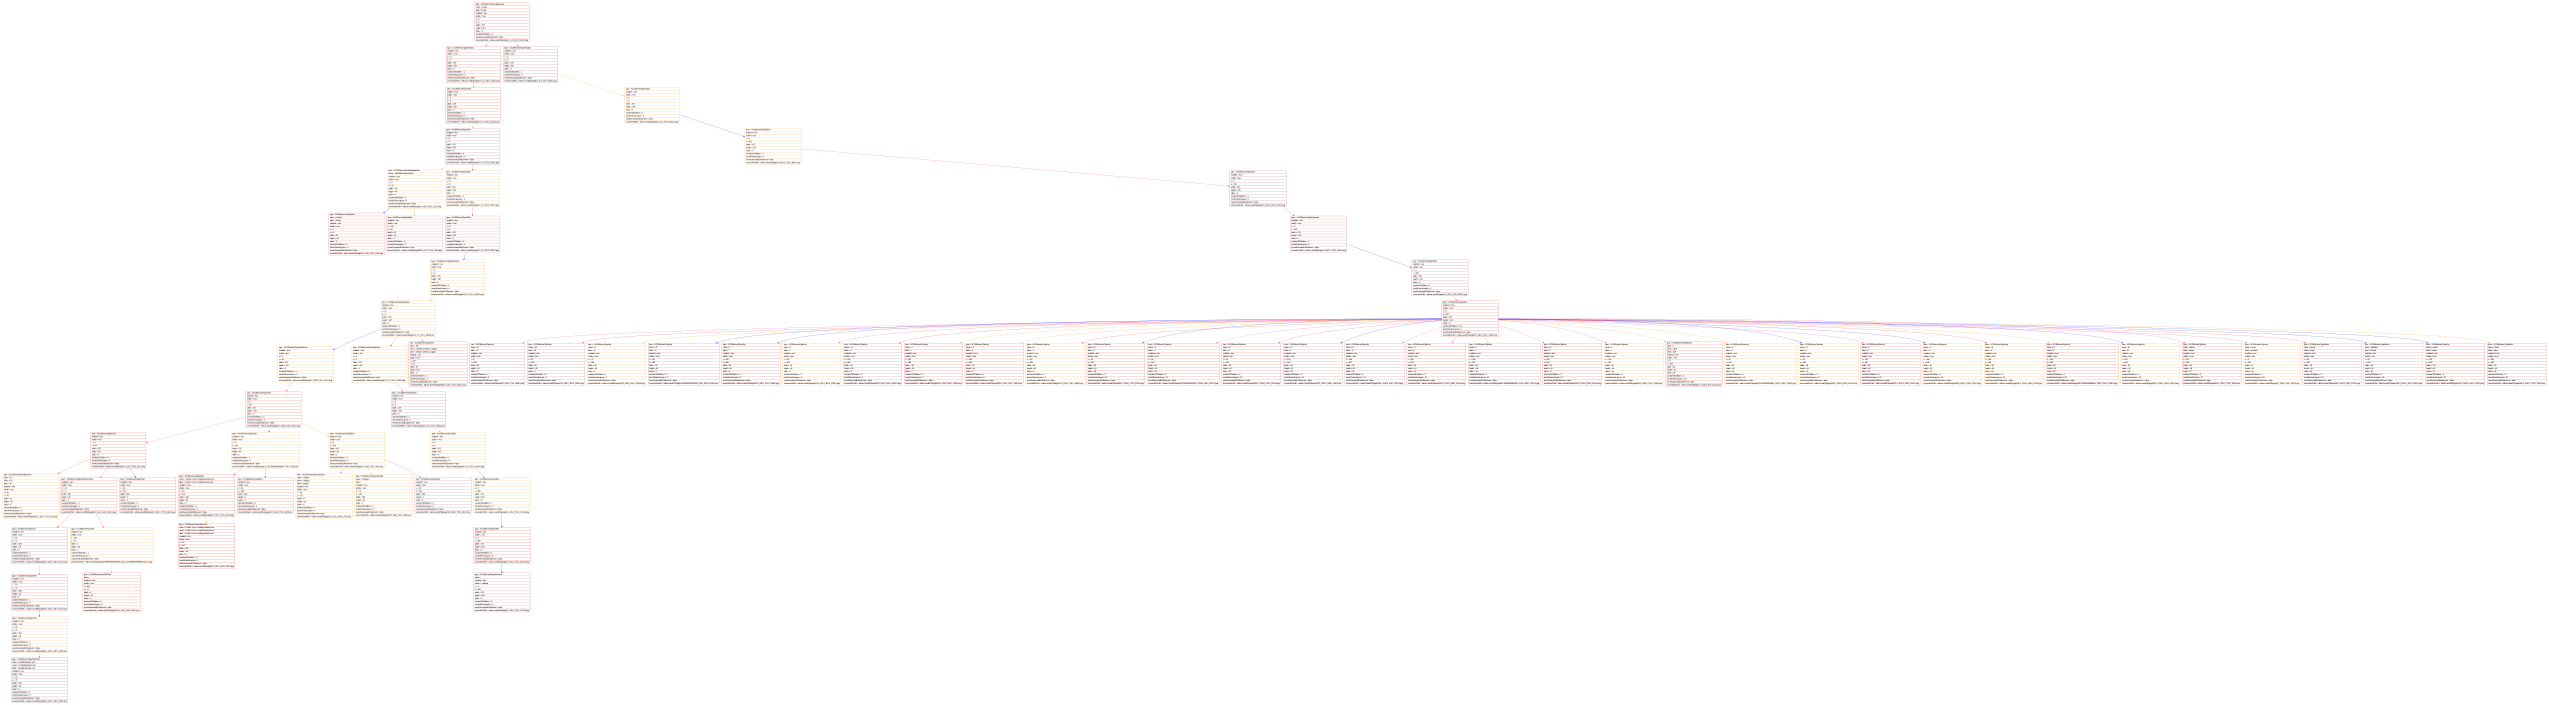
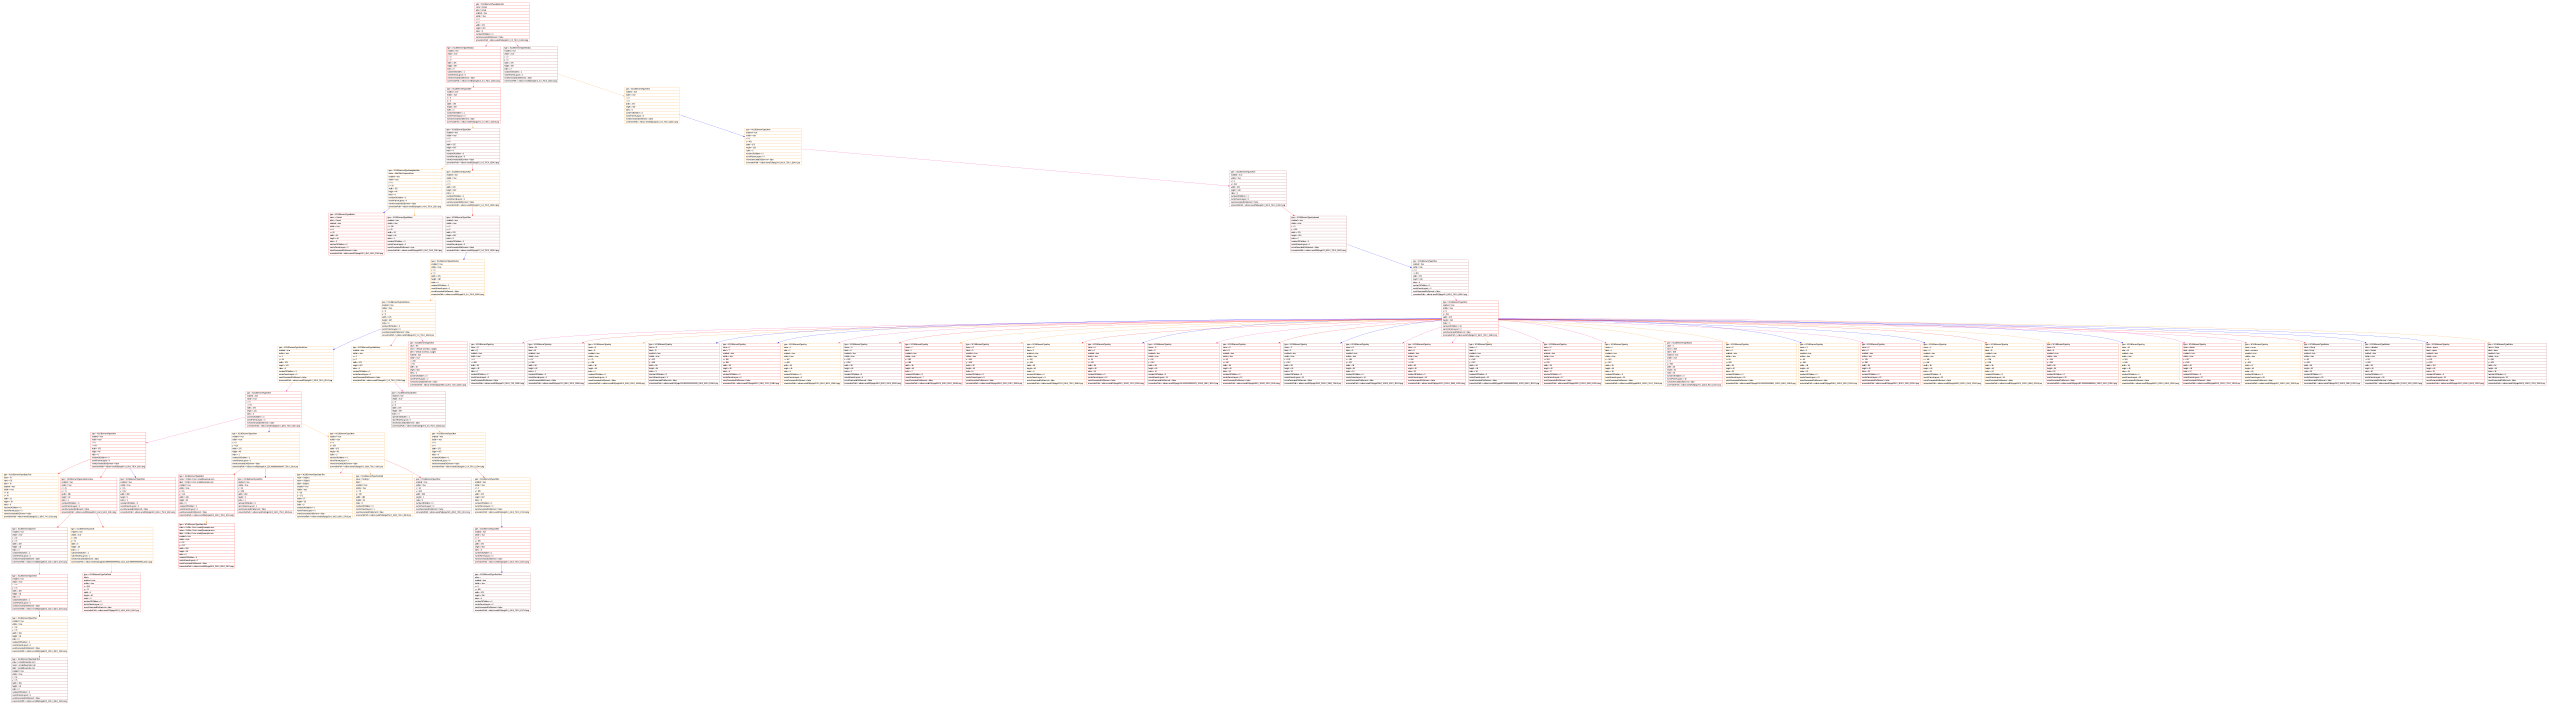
node "type = XCUIElementTypeTextView": text "visible = enabled" -> "visible = true"
